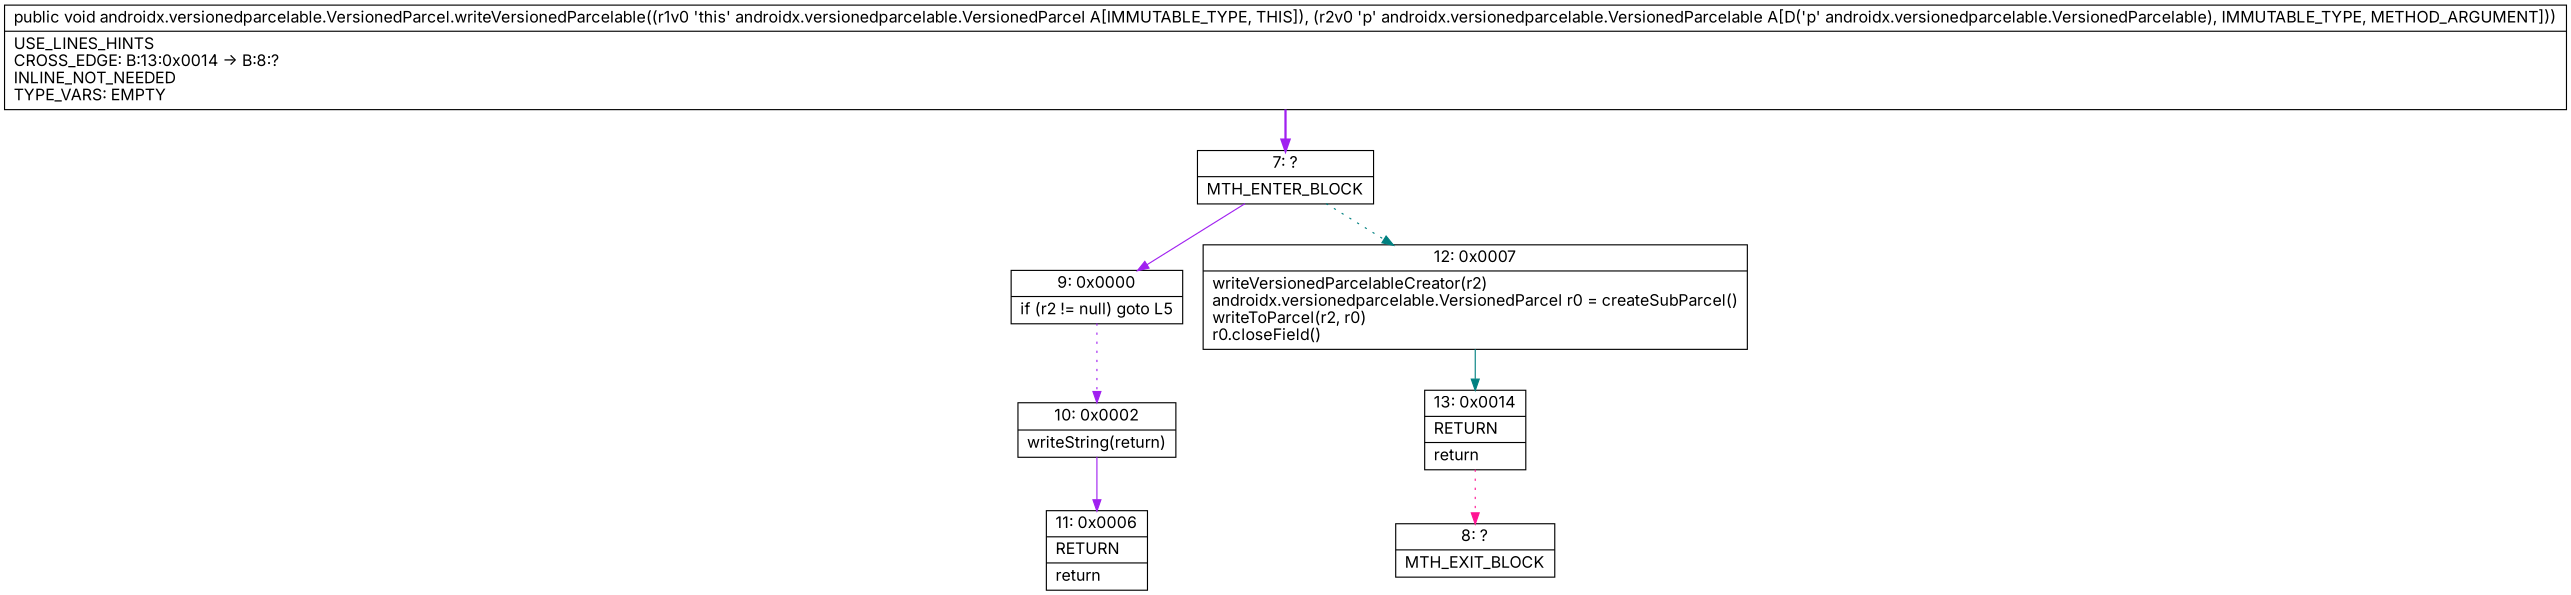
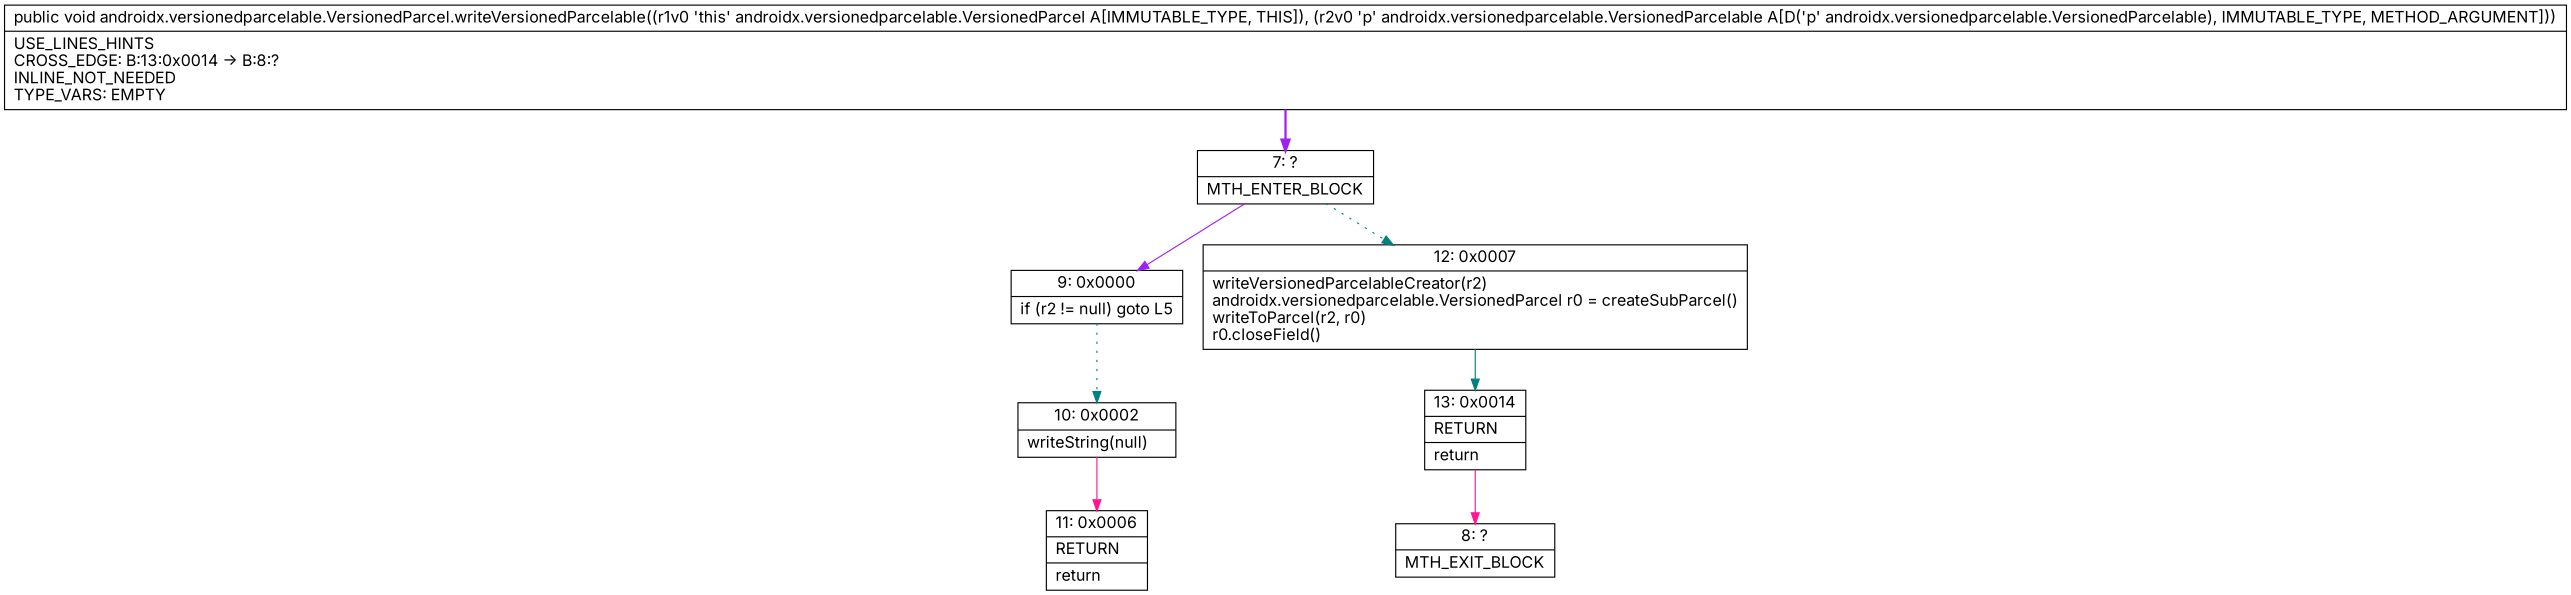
edge "9: 0x0000" -> "10: 0x0002": color purple -> teal
node "10: 0x0002": text "writeString(return)" -> "writeString(null)"
edge "10: 0x0002" -> "11: 0x0006": color purple -> deeppink
edge "13: 0x0014" -> "8: ?": style dotted -> solid
